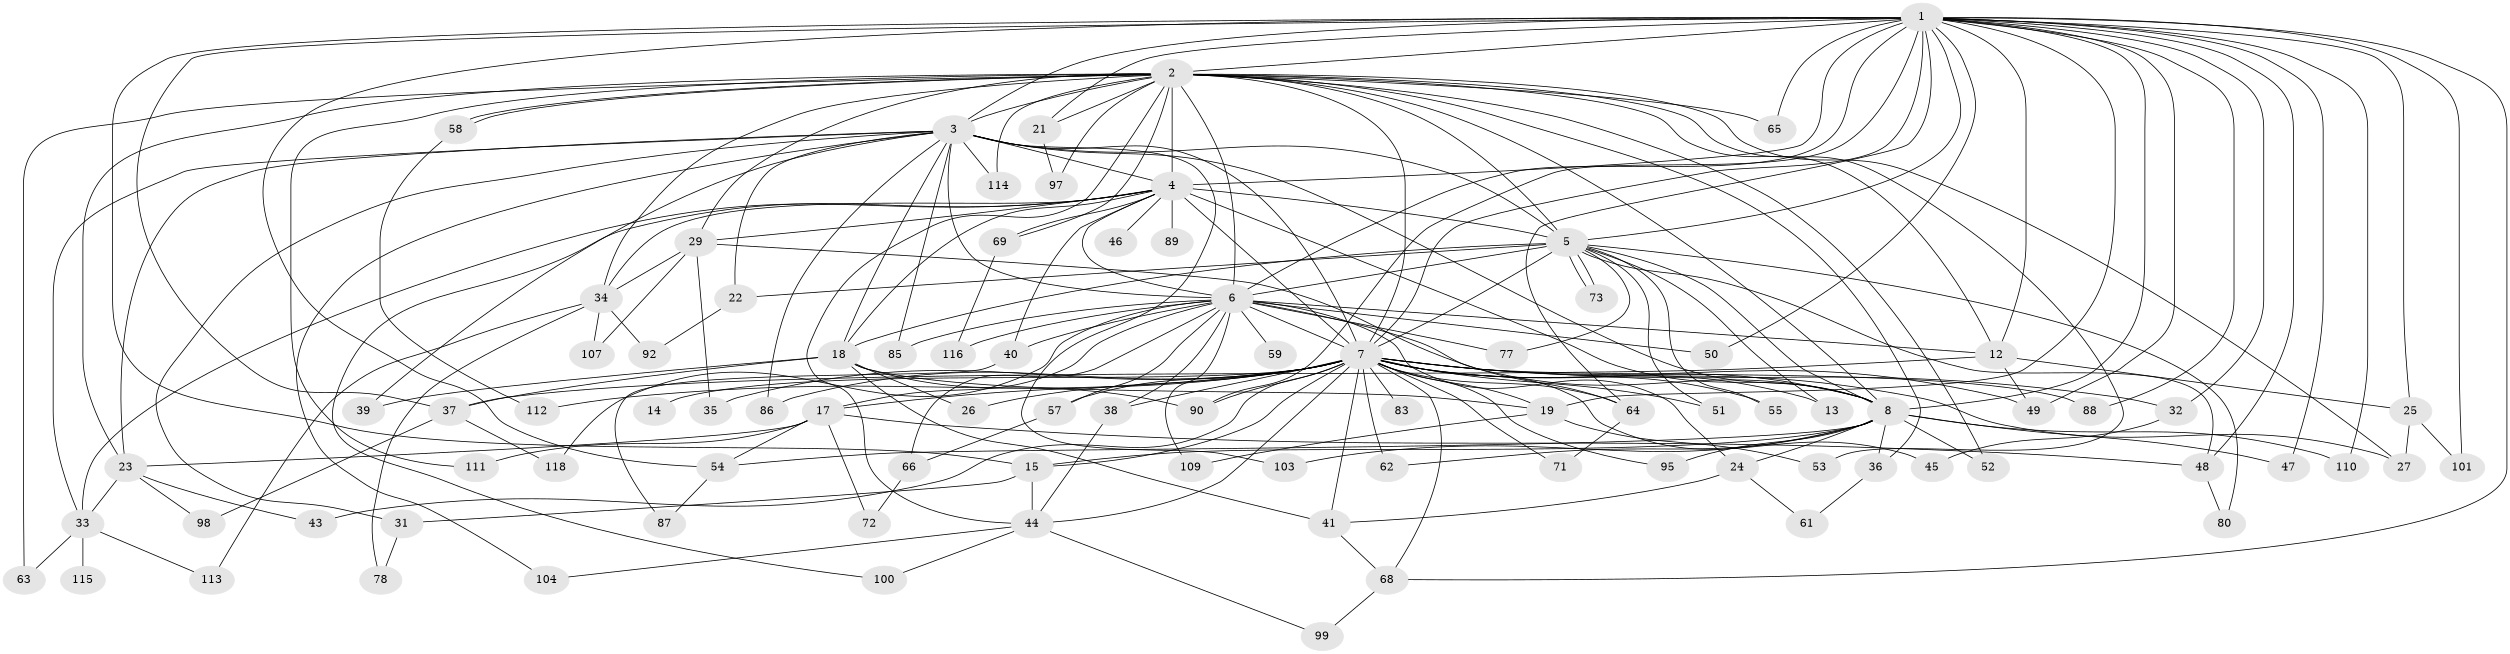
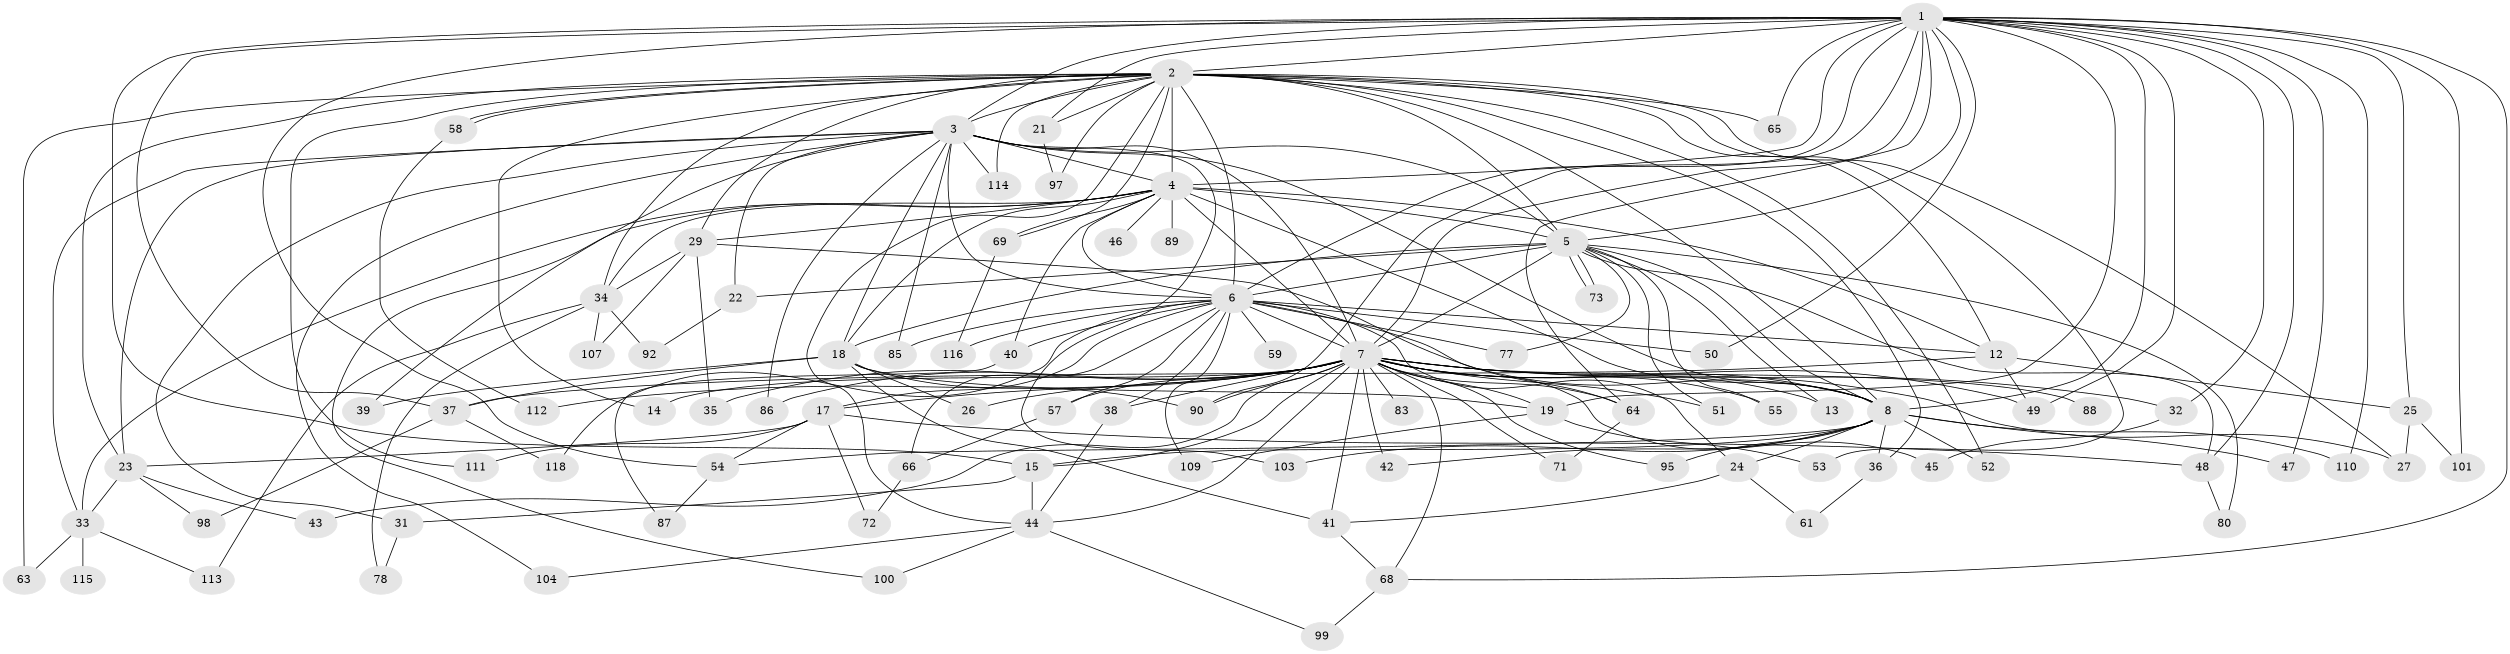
edge "1" -- "88": removed
edge "2" -- "7": now "2" -- "14"
edge "1" -- "12": now "4" -- "12"
node "62": label "62" -> "42"
